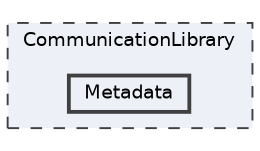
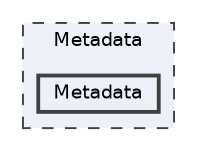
cluster "CommunicationLibrary": label "CommunicationLibrary" -> "Metadata"
